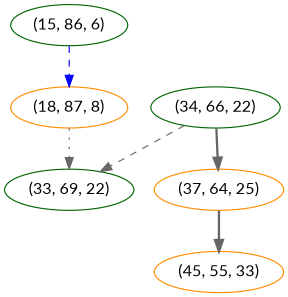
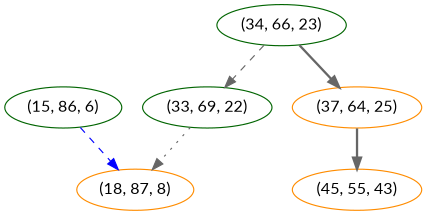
node "(34, 66, 22)": label "(34, 66, 22)" -> "(34, 66, 23)"
edge "(18, 87, 8)" -> "(33, 69, 22)": reversed
node "(45, 55, 33)": label "(45, 55, 33)" -> "(45, 55, 43)"
